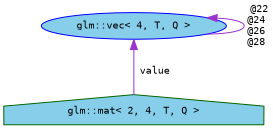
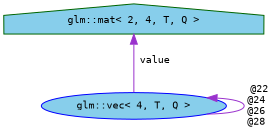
edge "glm::mat< 2, 4, T, Q >" -> "glm::vec< 4, T, Q >": reversed
